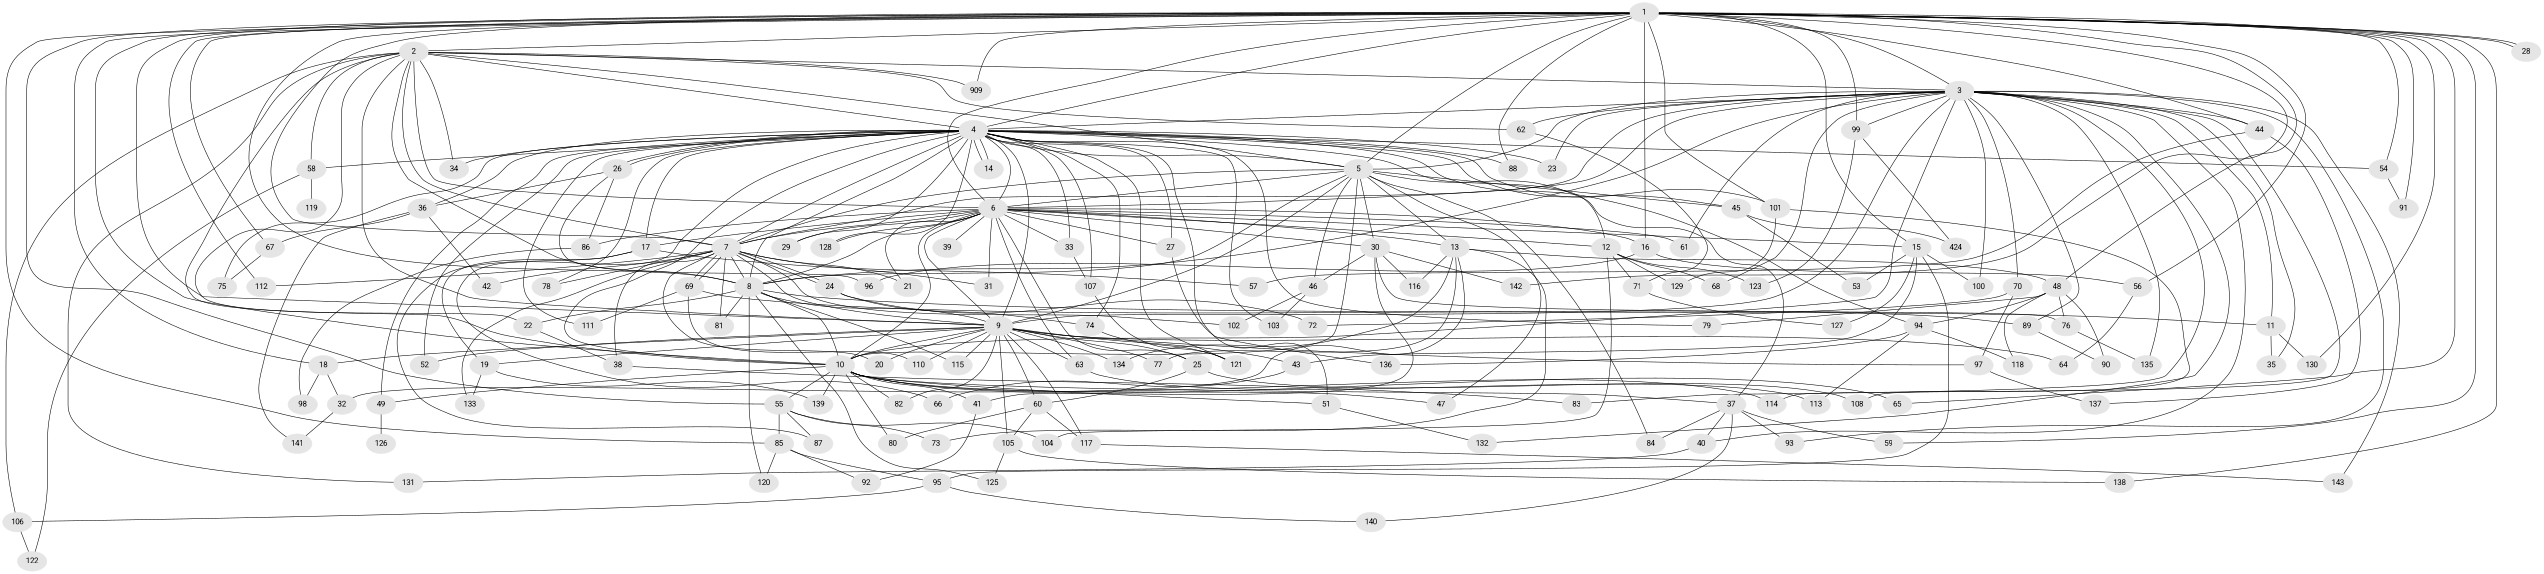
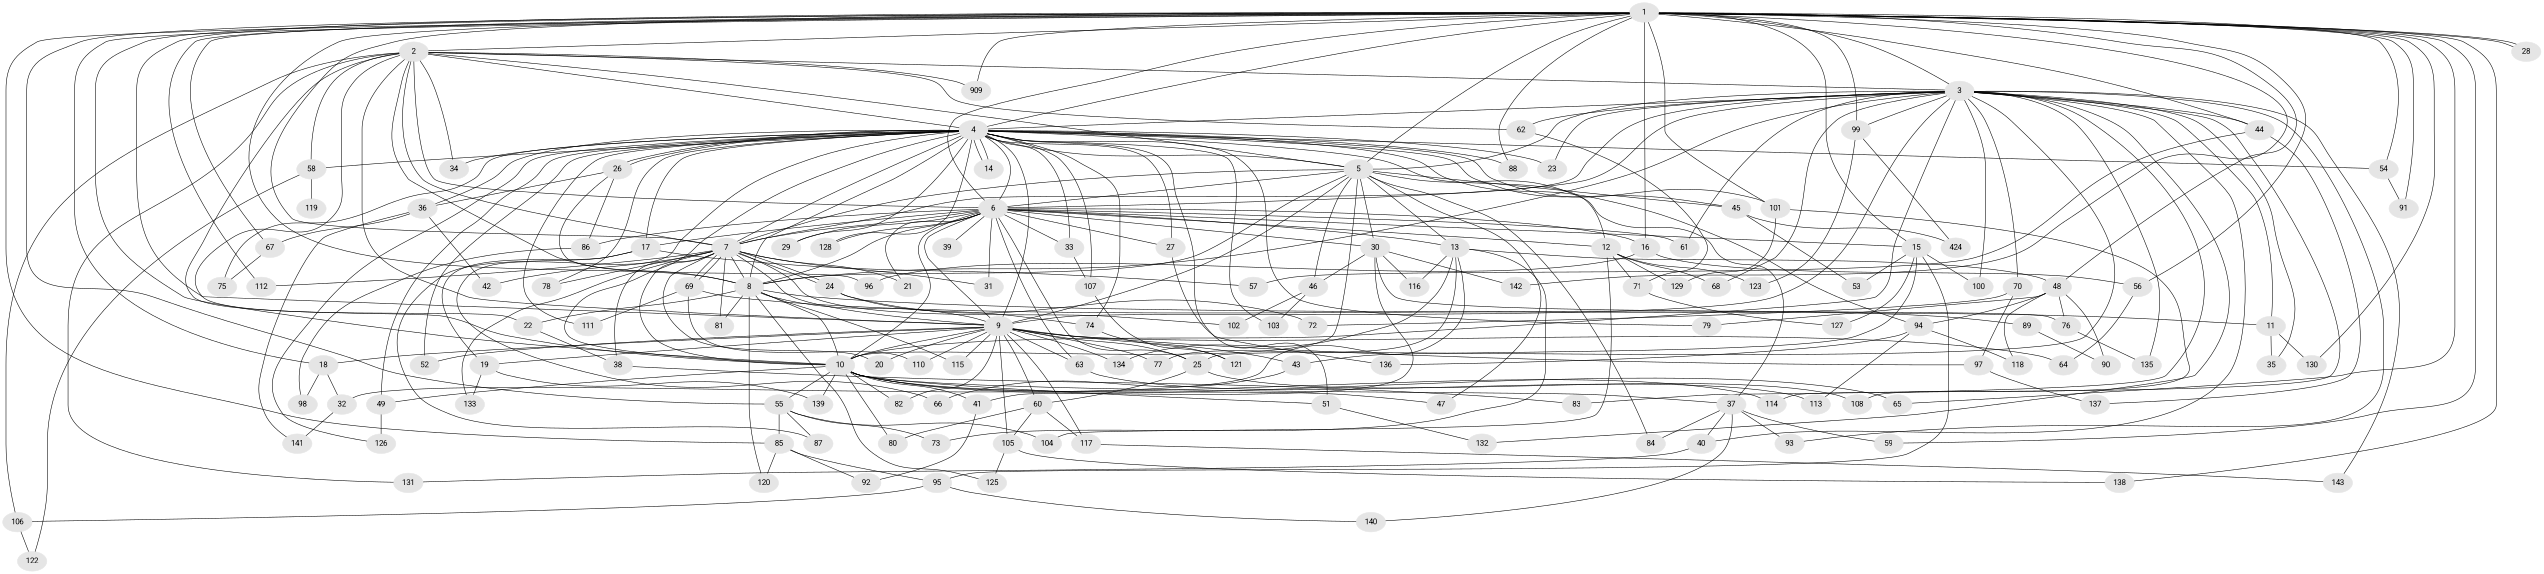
edge "3" -- "89": now "3" -- "25"
edge "4" -- "121": now "4" -- "126"
edge "7" -- "10": added
